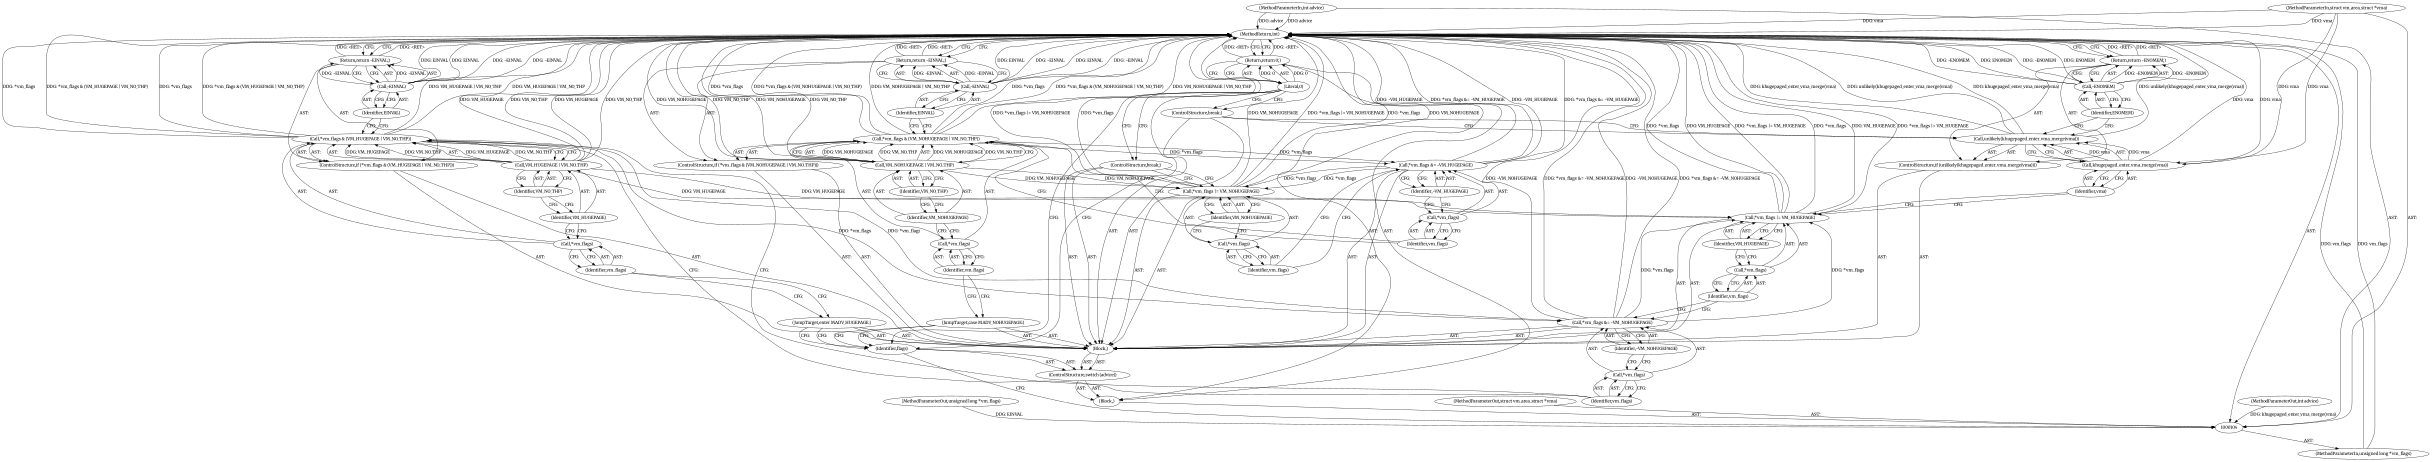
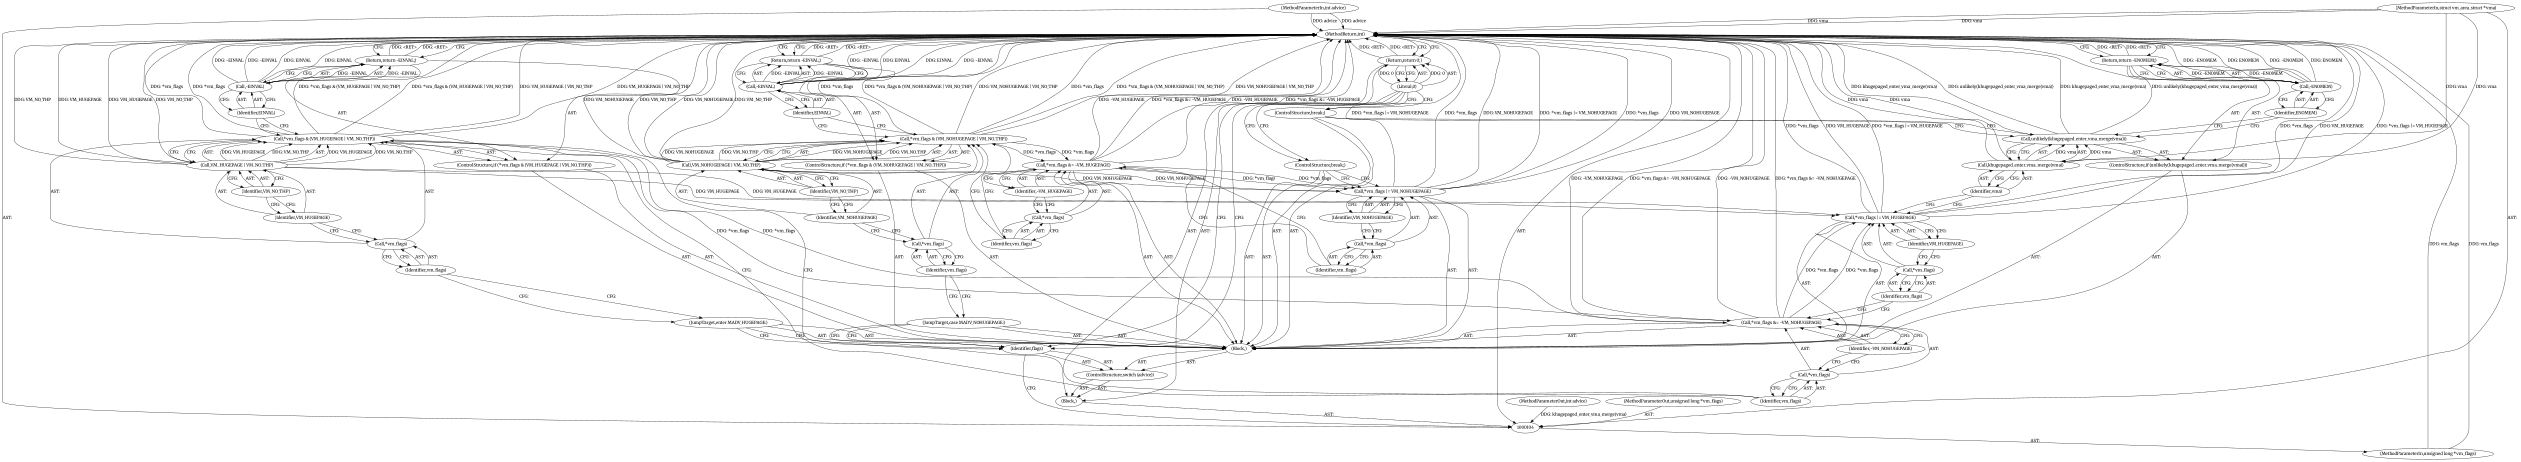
node "(MethodParameterOut,struct vm_area_struct *vma)": removed
edge "(MethodParameterOut,unsigned long *vm_flags)" -> "1000104": label "DDG: EINVAL" -> "AST: "
